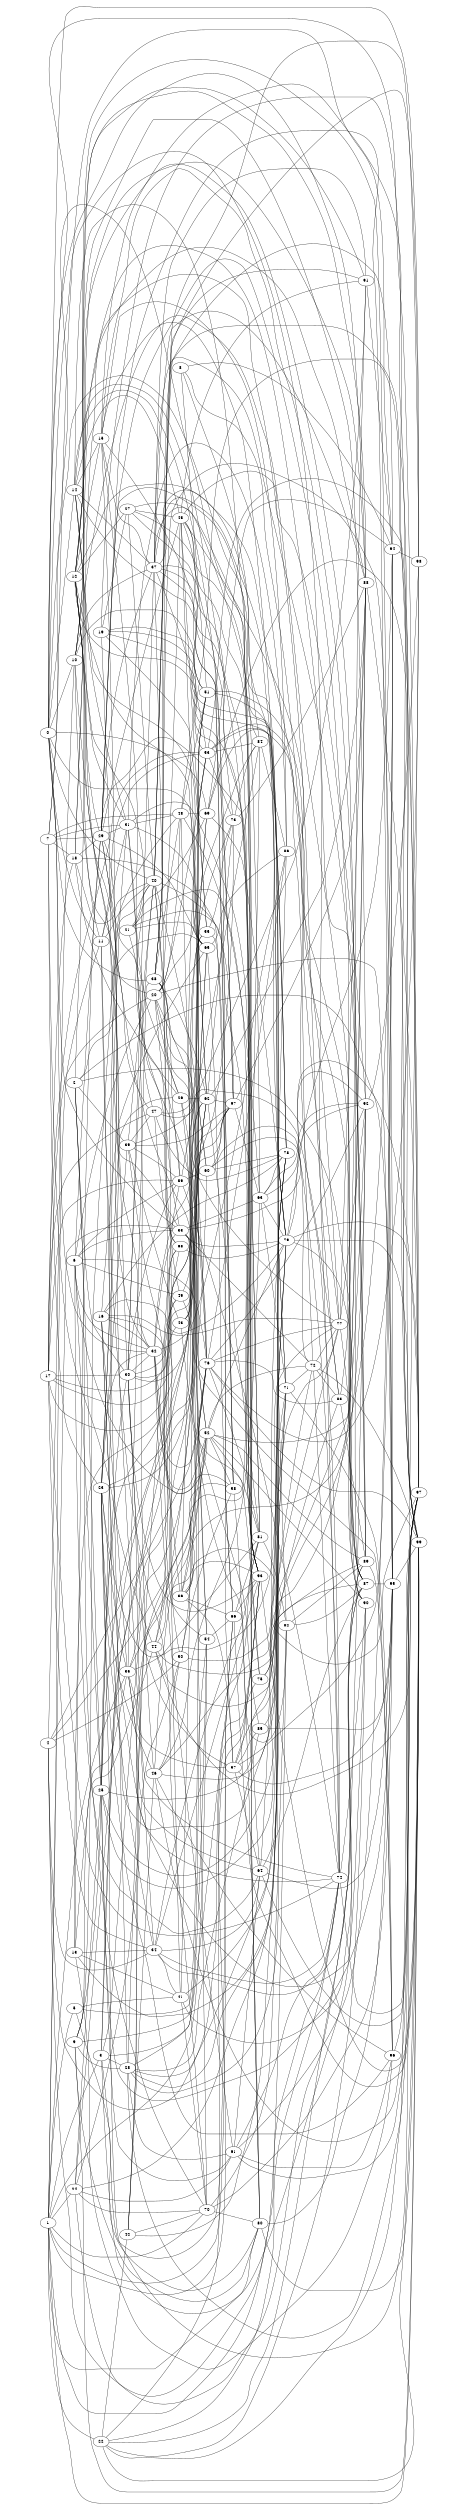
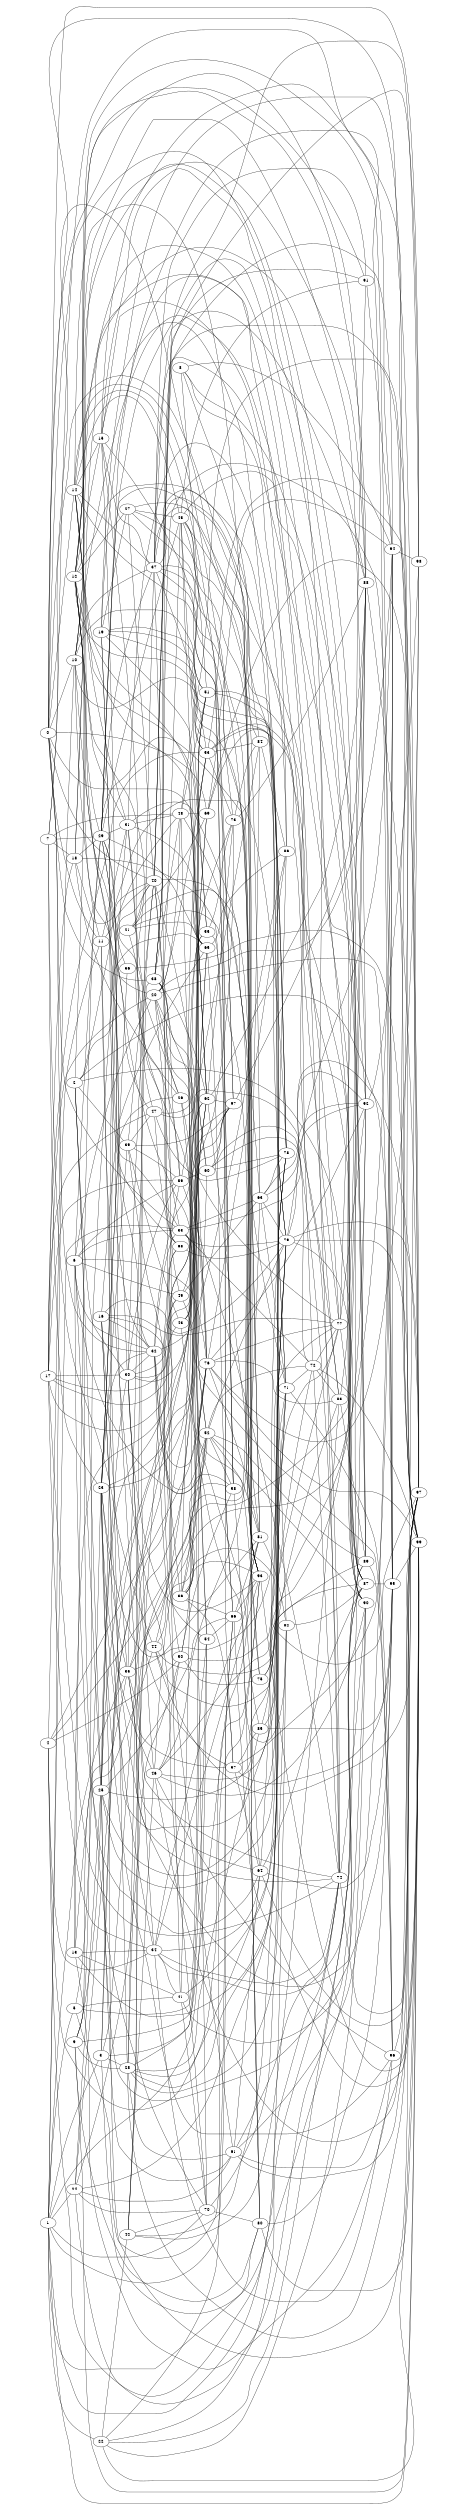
edge "19" -- "90": added
edge "91" -- "39": removed
edge "53" -- "11": now "53" -- "10"
edge "31" -- "7": removed
edge "84" -- "20": now "94" -- "20"
edge "37" -- "30": now "37" -- "28"
node "56": added
edge "40" -- "67": now "40" -- "71"
edge "69" -- "79": now "85" -- "79"
edge "26" -- "62": now "14" -- "62"
edge "67" -- "63": now "49" -- "63"
edge "78" -- "16": now "78" -- "2"
edge "92" -- "52": now "92" -- "8"
edge "98" -- "22": now "98" -- "34"
edge "68" -- "44": now "68" -- "19"
edge "88" -- "57": now "88" -- "36"
edge "89" -- "82": removed
edge "66" -- "25": added
edge "75" -- "57": now "75" -- "50"
edge "23" -- "5": added
edge "90" -- "46": added
edge "83" -- "42": added
edge "95" -- "70": removed
edge "93" -- "1": removed
edge "3" -- "80": removed
